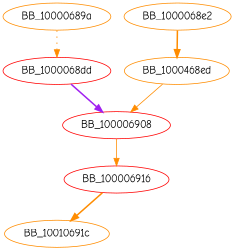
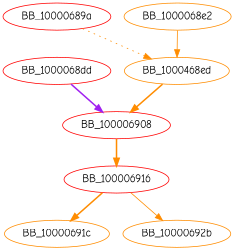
node "BB_10000689a": color darkorange -> red
edge "BB_10000689a" -> "BB_1000068dd": now "BB_10000689a" -> "BB_1000468ed"
edge "BB_1000068e2" -> "BB_1000468ed": style bold -> solid
edge "BB_1000468ed" -> "BB_100006908": style solid -> bold
edge "BB_100006908" -> "BB_100006916": style solid -> bold
node "BB_10010691c": label "BB_10010691c" -> "BB_10000691c"
node "BB_10000692b": added
